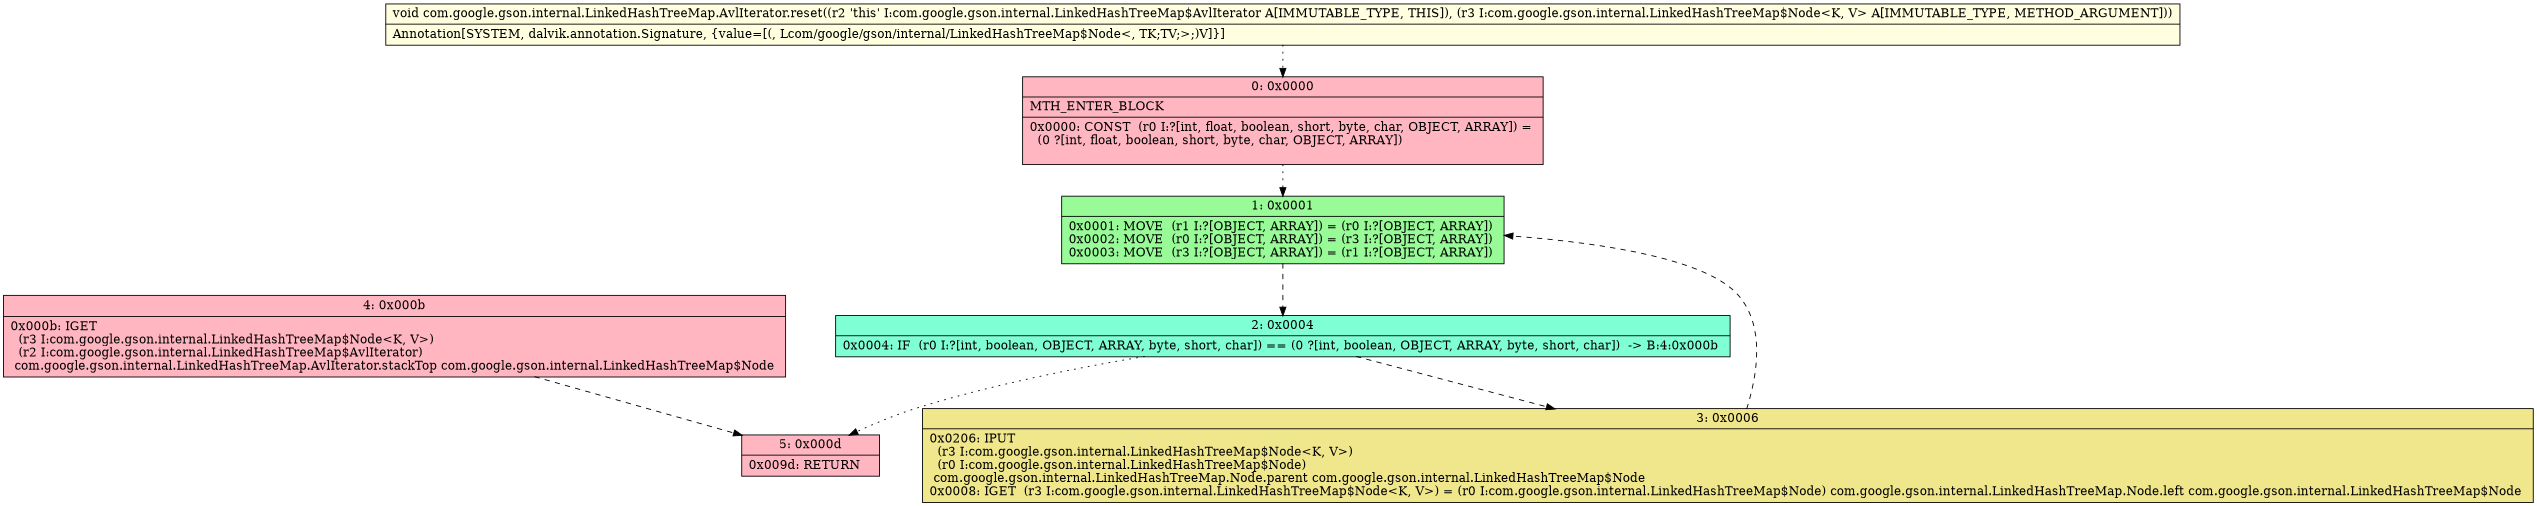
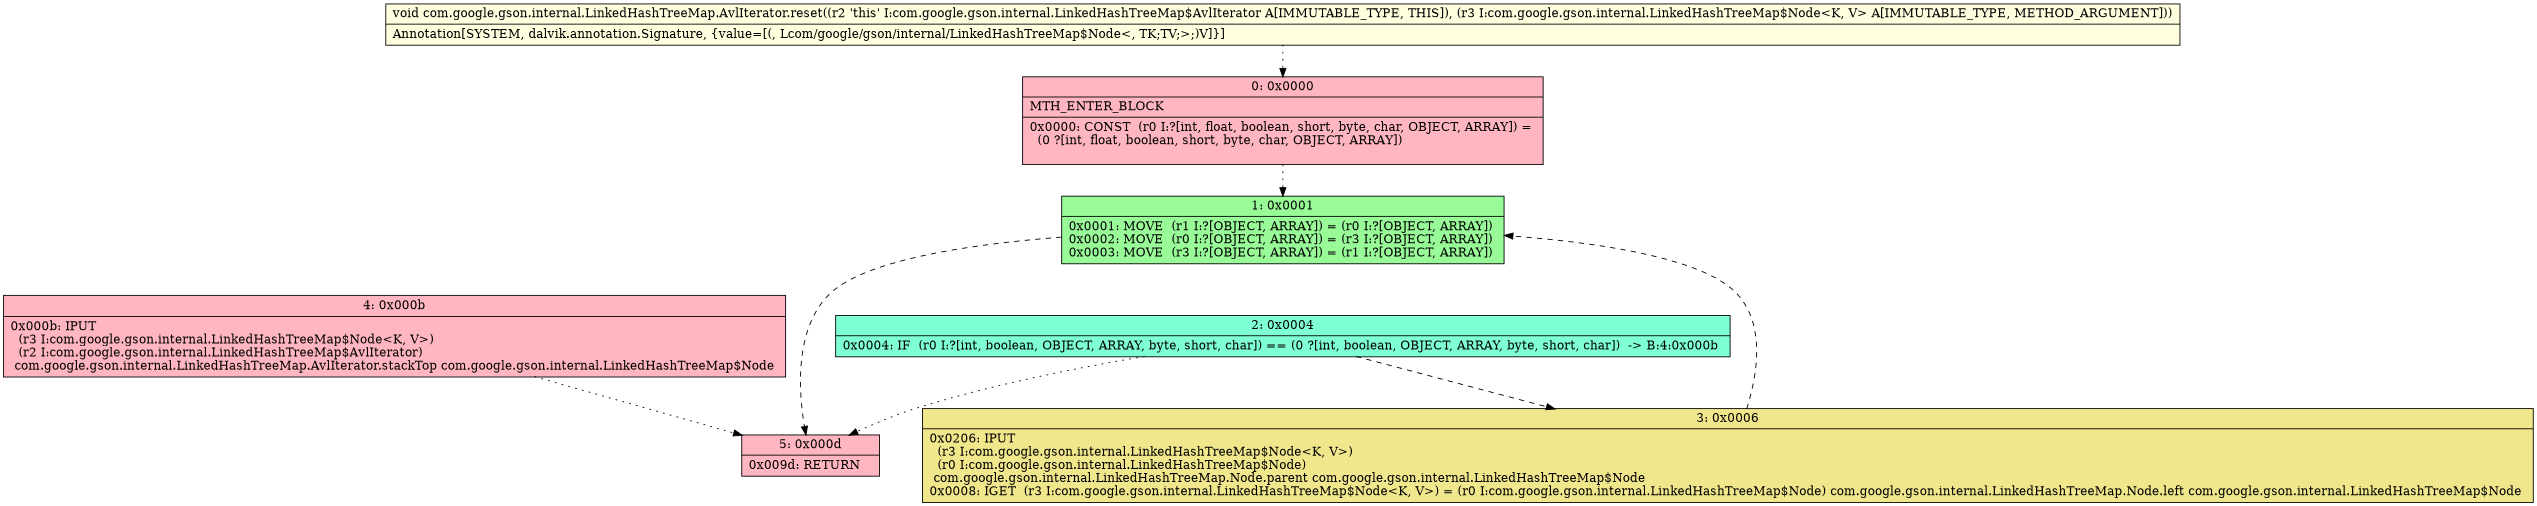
edge "1: 0x0001" -> "2: 0x0004": now "1: 0x0001" -> "5: 0x000d"
node "4: 0x000b": text "0x000b: IGET" -> "0x000b: IPUT"
edge "4: 0x000b" -> "5: 0x000d": style dashed -> dotted
